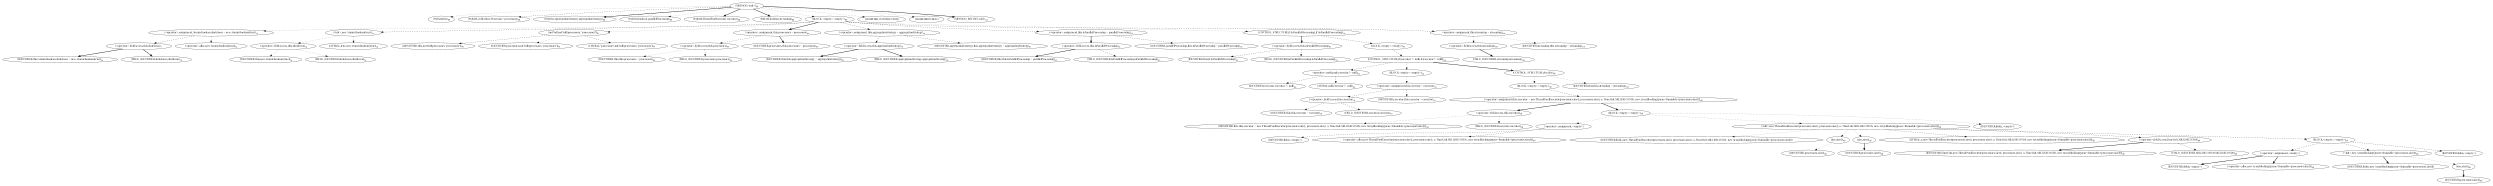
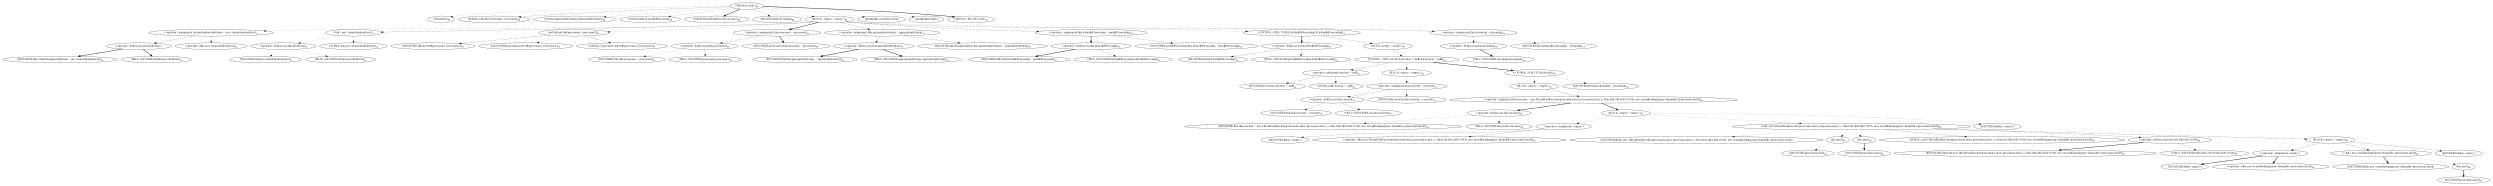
edge "(METHOD,<init>)" -> "(PARAM,AggregationStrategy aggregationStrategy)": style bold -> dotted
edge "(METHOD,<init>)" -> "(PARAM,boolean streaming)": style bold -> dashed
